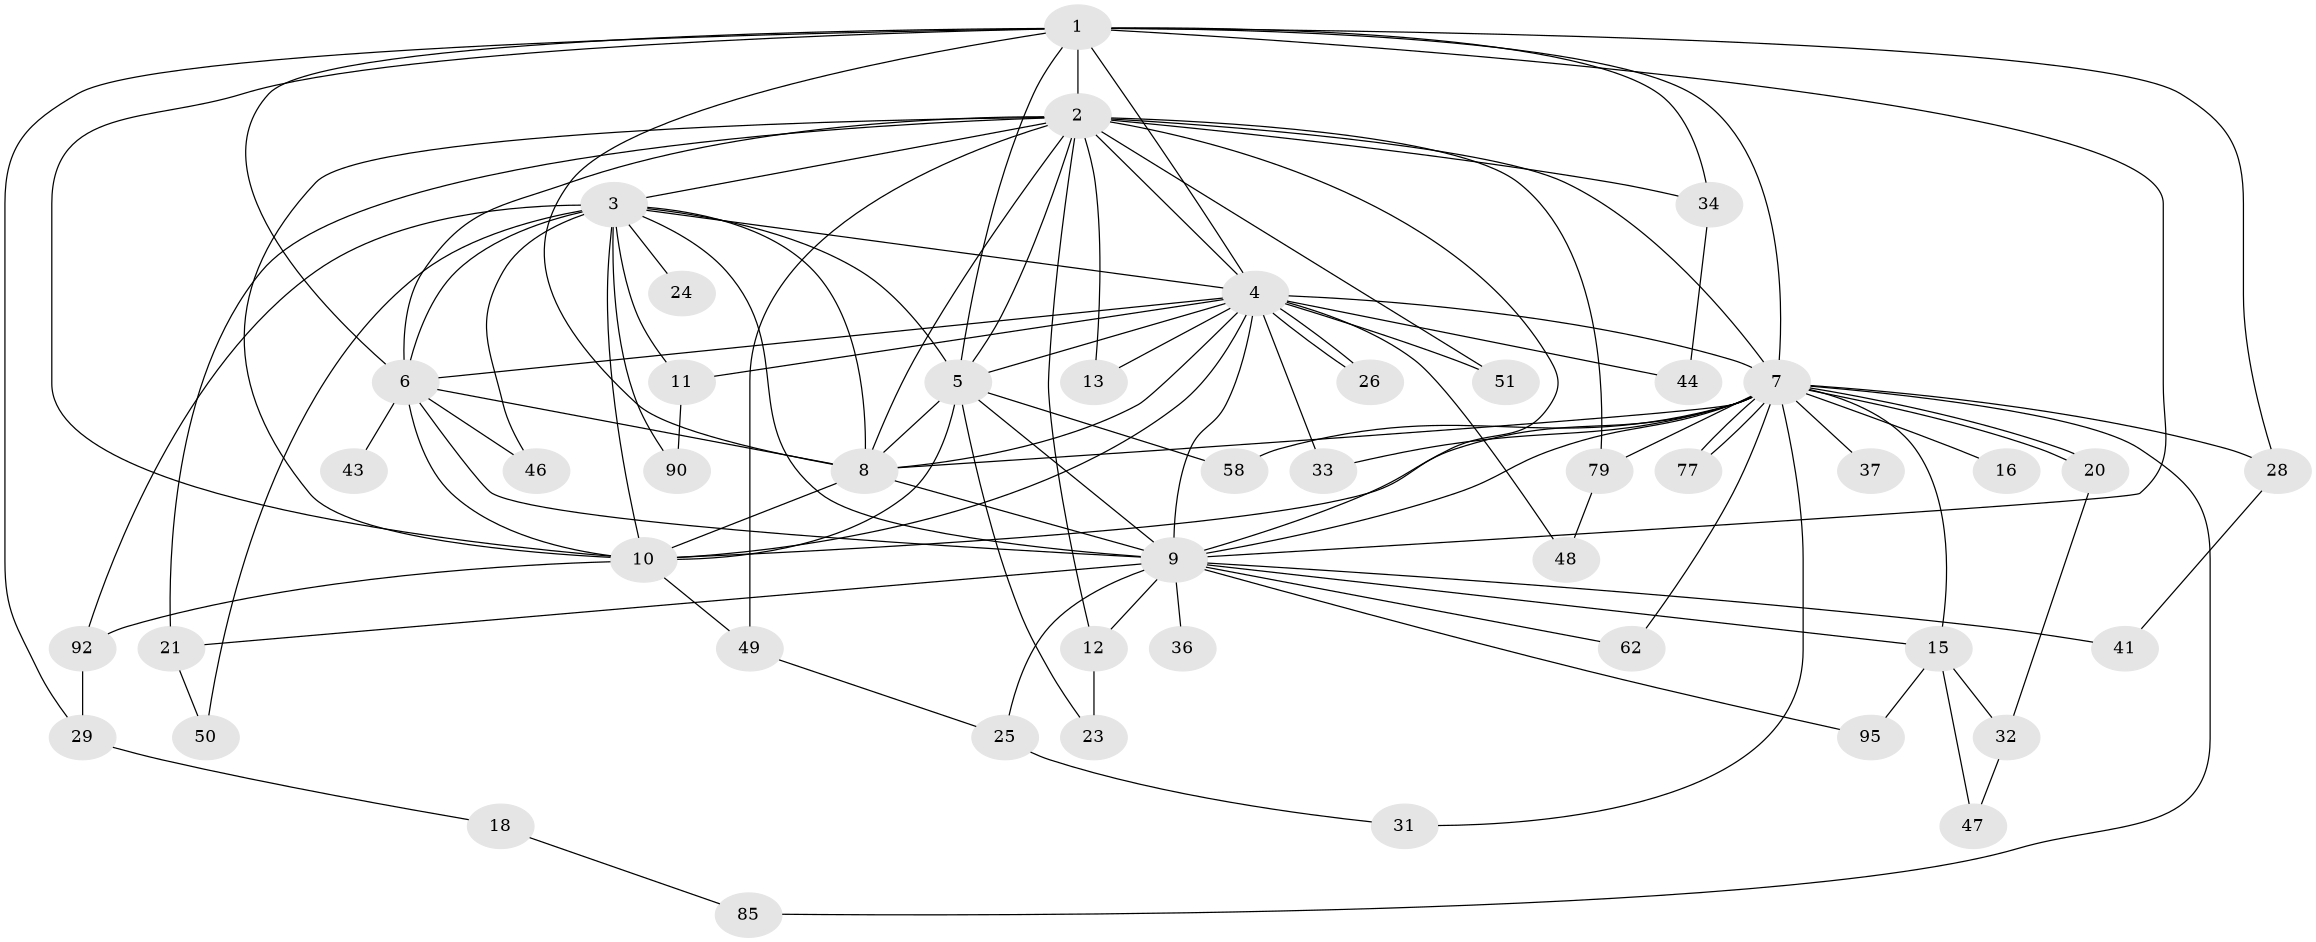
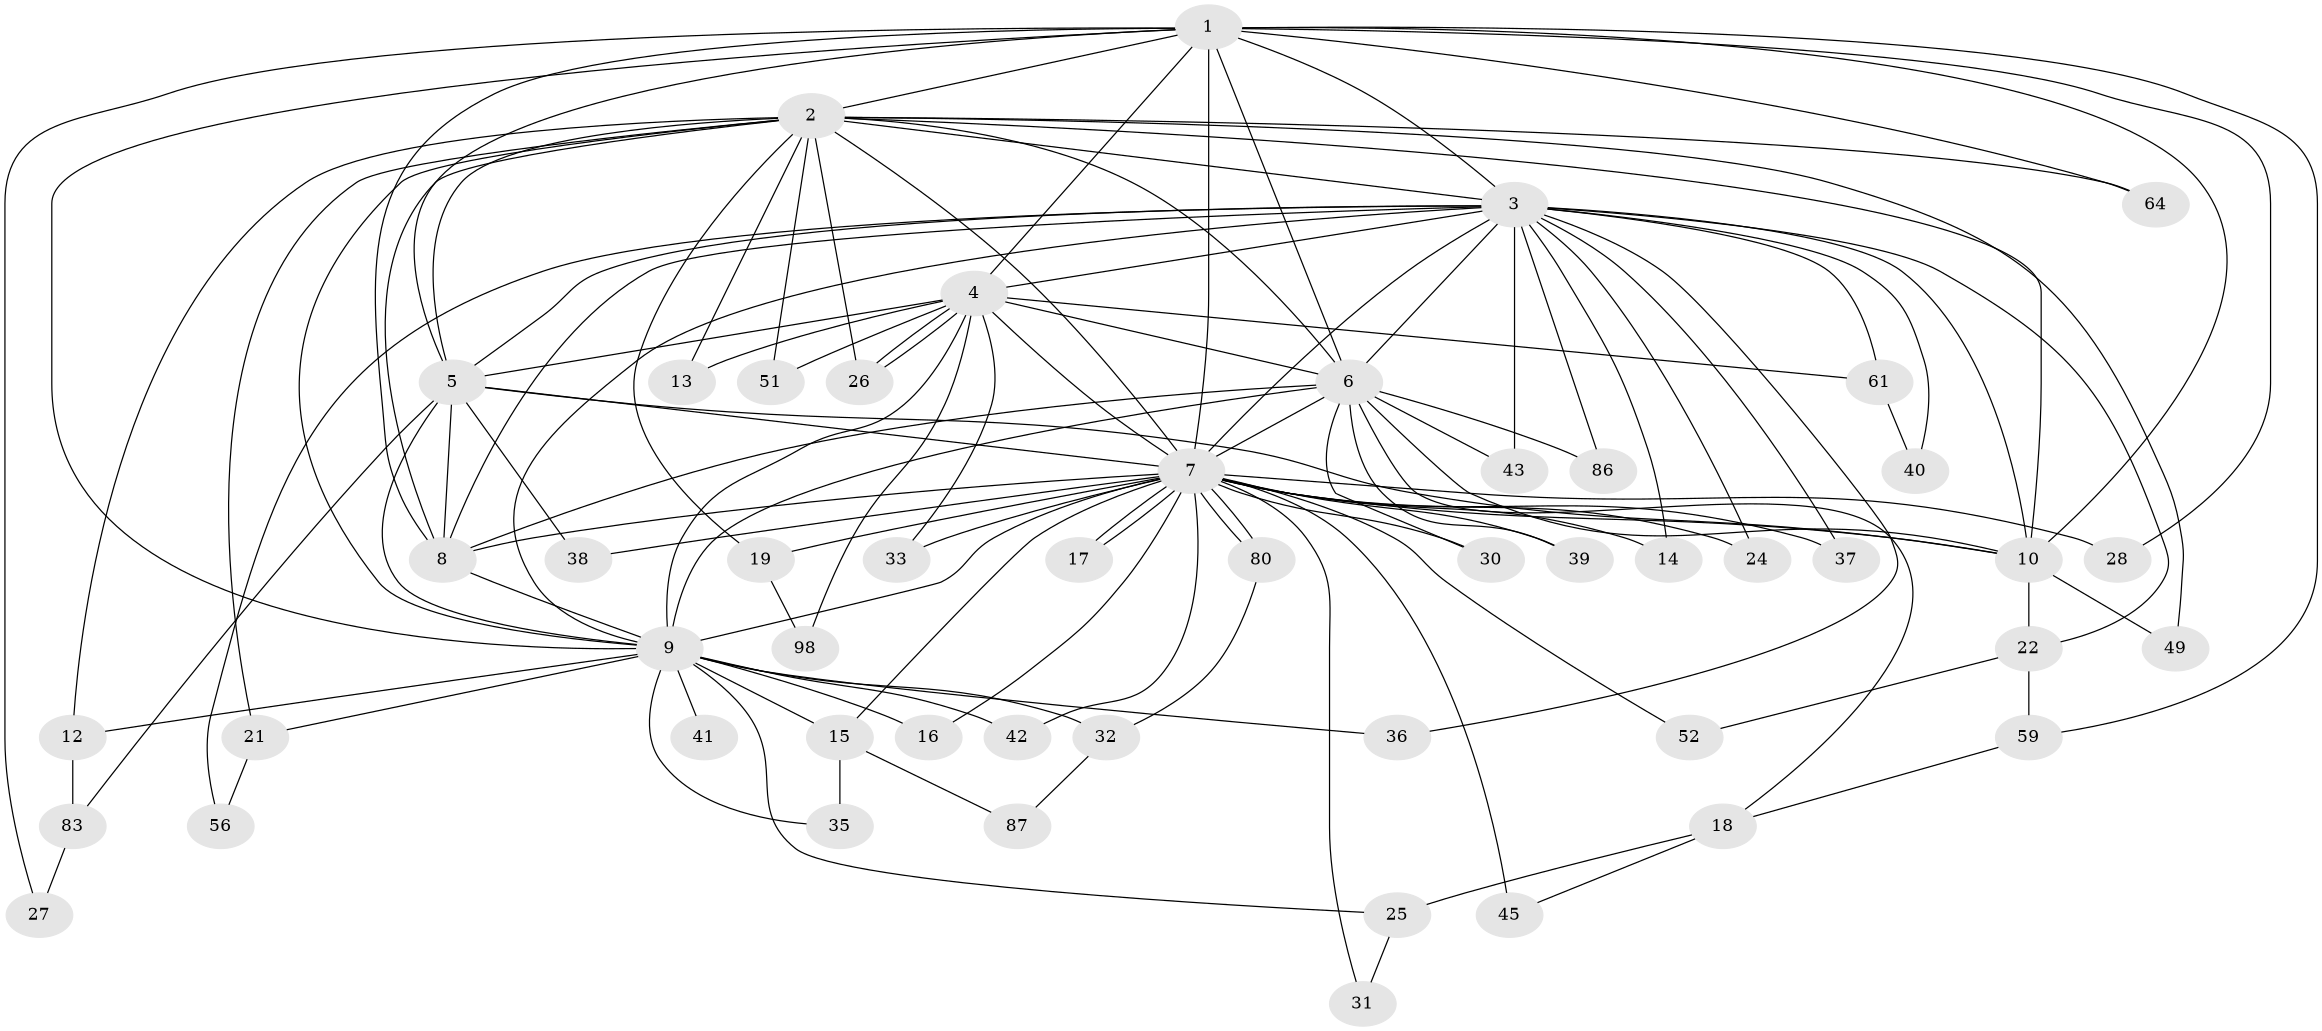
edge "1" -- "3": added
edge "2" -- "4": now "2" -- "26"
node "34": label "34" -> "64"
edge "3" -- "7": added
edge "3" -- "43": added
edge "3" -- "37": added
node "11": label "11" -> "61"
node "44": removed
edge "5" -- "7": added
edge "6" -- "7": added
edge "4" -- "8": removed
node "46": label "46" -> "86"
node "90": label "90" -> "40"
node "58": label "58" -> "38"
node "79": label "79" -> "19"
node "77": label "77" -> "17"
node "20": label "20" -> "80"
edge "4" -- "10": removed
edge "6" -- "18": added
edge "7" -- "24": added
edge "8" -- "10": removed
node "30": added
node "48": label "48" -> "98"
node "39": added
node "14": added
edge "28" -- "41": removed
edge "3" -- "36": added
node "92": label "92" -> "22"
node "62": label "62" -> "42"
edge "9" -- "16": added
edge "49" -- "25": now "18" -- "25"
edge "15" -- "32": now "9" -- "32"
node "29": label "29" -> "59"
node "50": label "50" -> "56"
node "23": label "23" -> "83"
node "52": added
node "95": label "95" -> "35"
node "47": label "47" -> "87"
node "27": added
node "85": label "85" -> "45"
